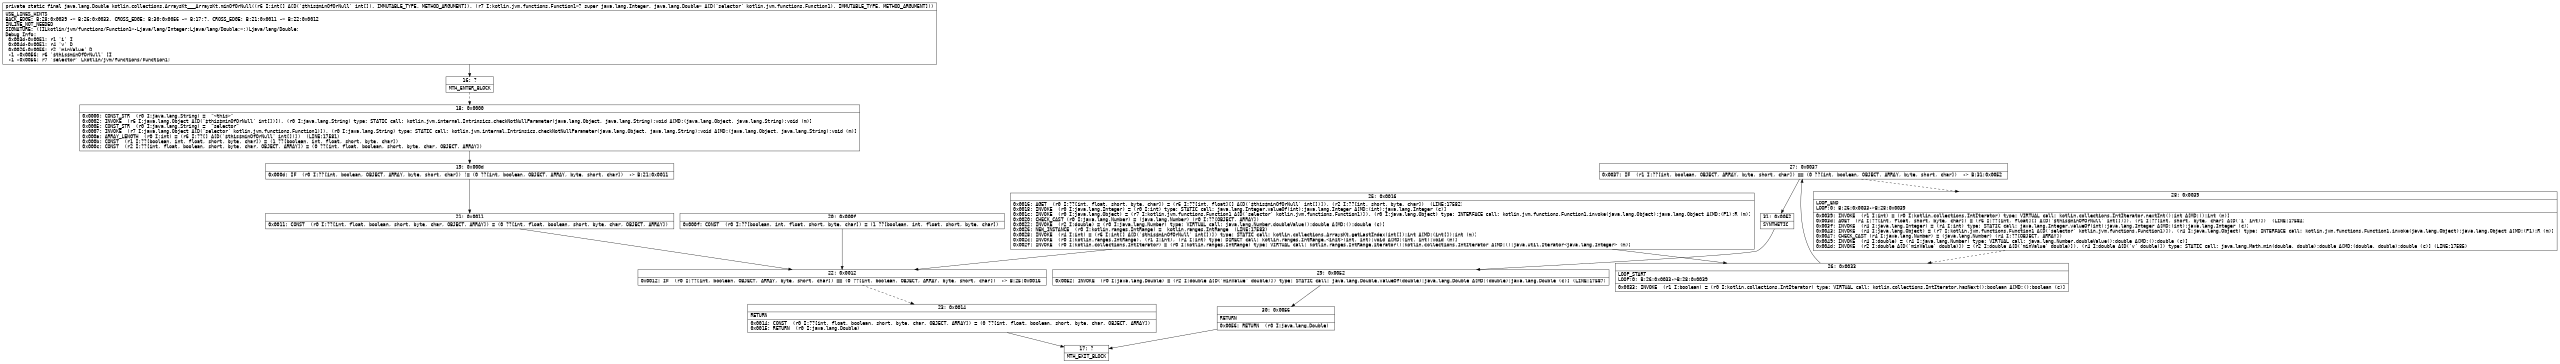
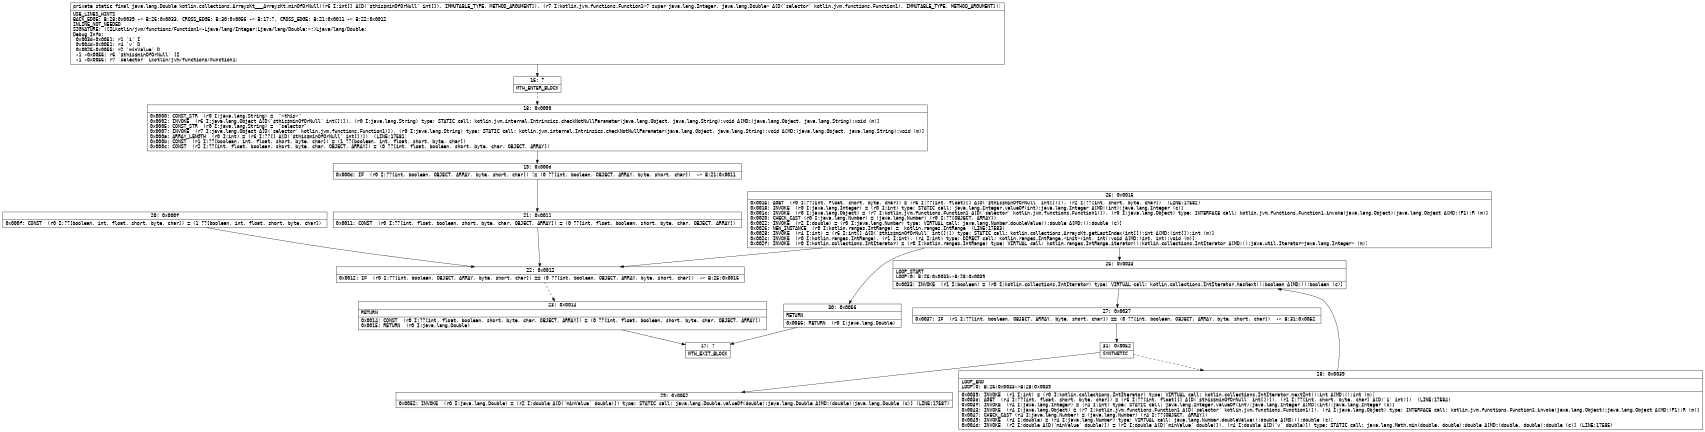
edge "27: 0x0037" -> "28: 0x0039": now "31: 0x0052" -> "28: 0x0039"
edge "28: 0x0039" -> "26: 0x0033": style dashed -> solid
edge "29: 0x0052" -> "30: 0x0056": now "25: 0x0016" -> "30: 0x0056"
